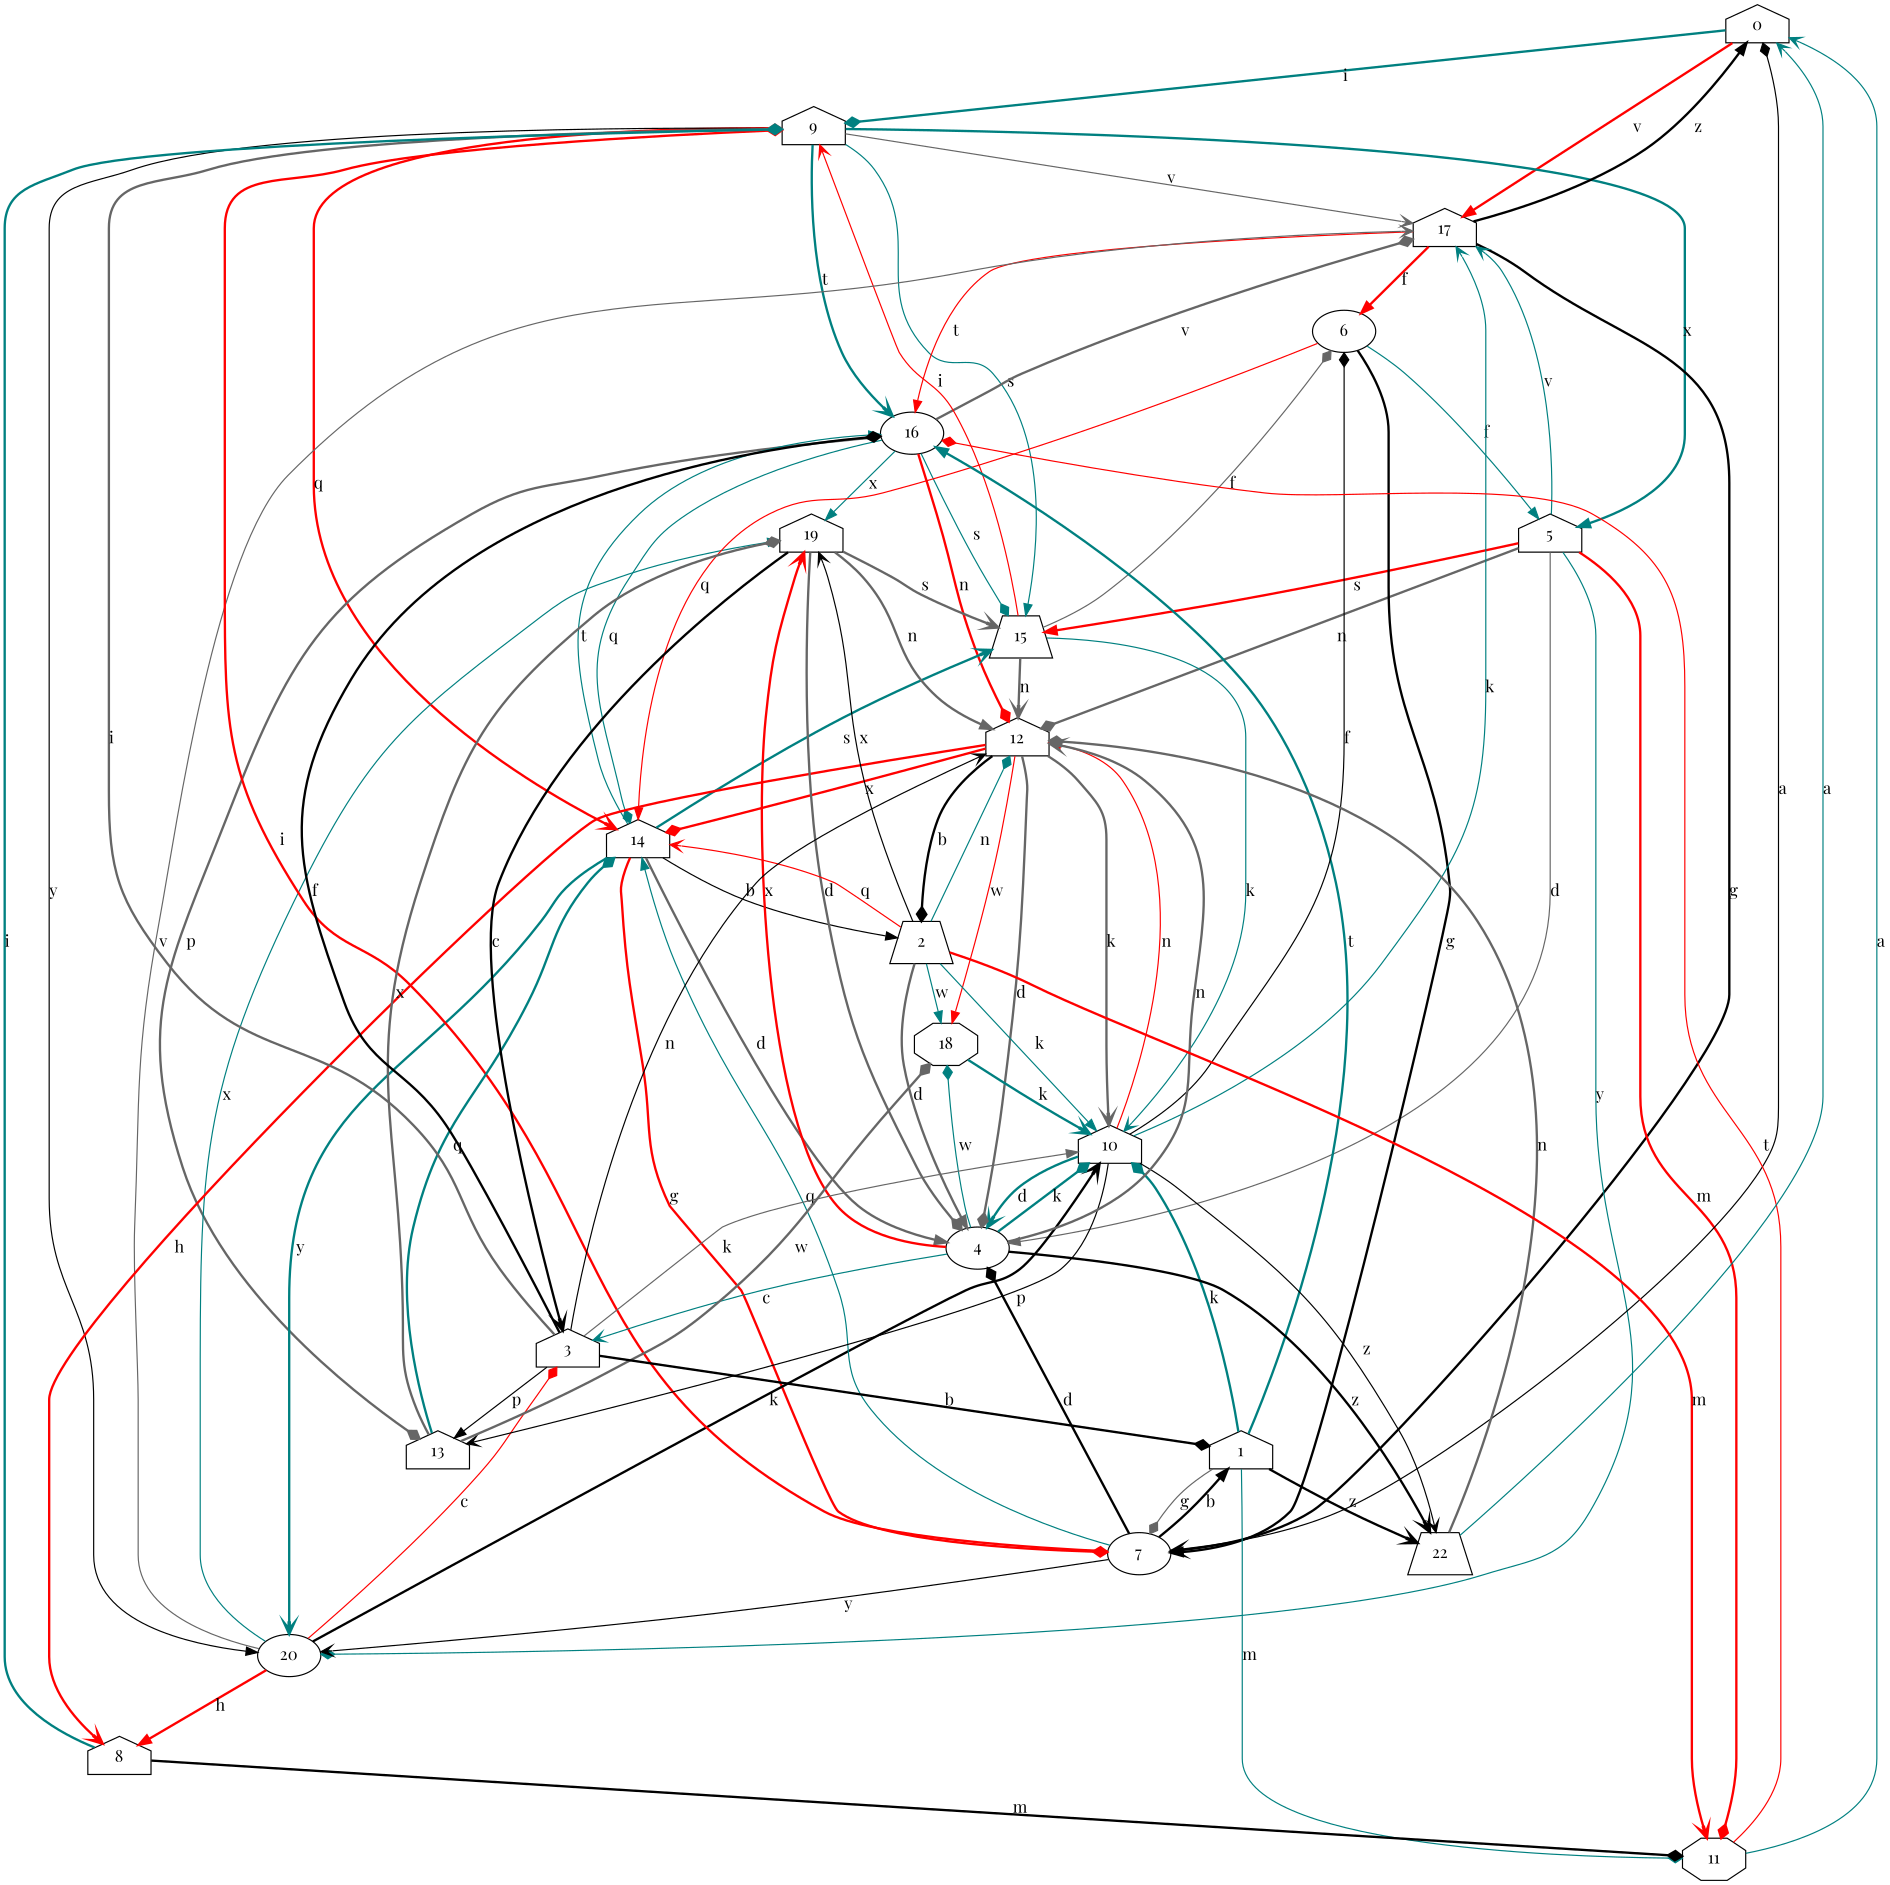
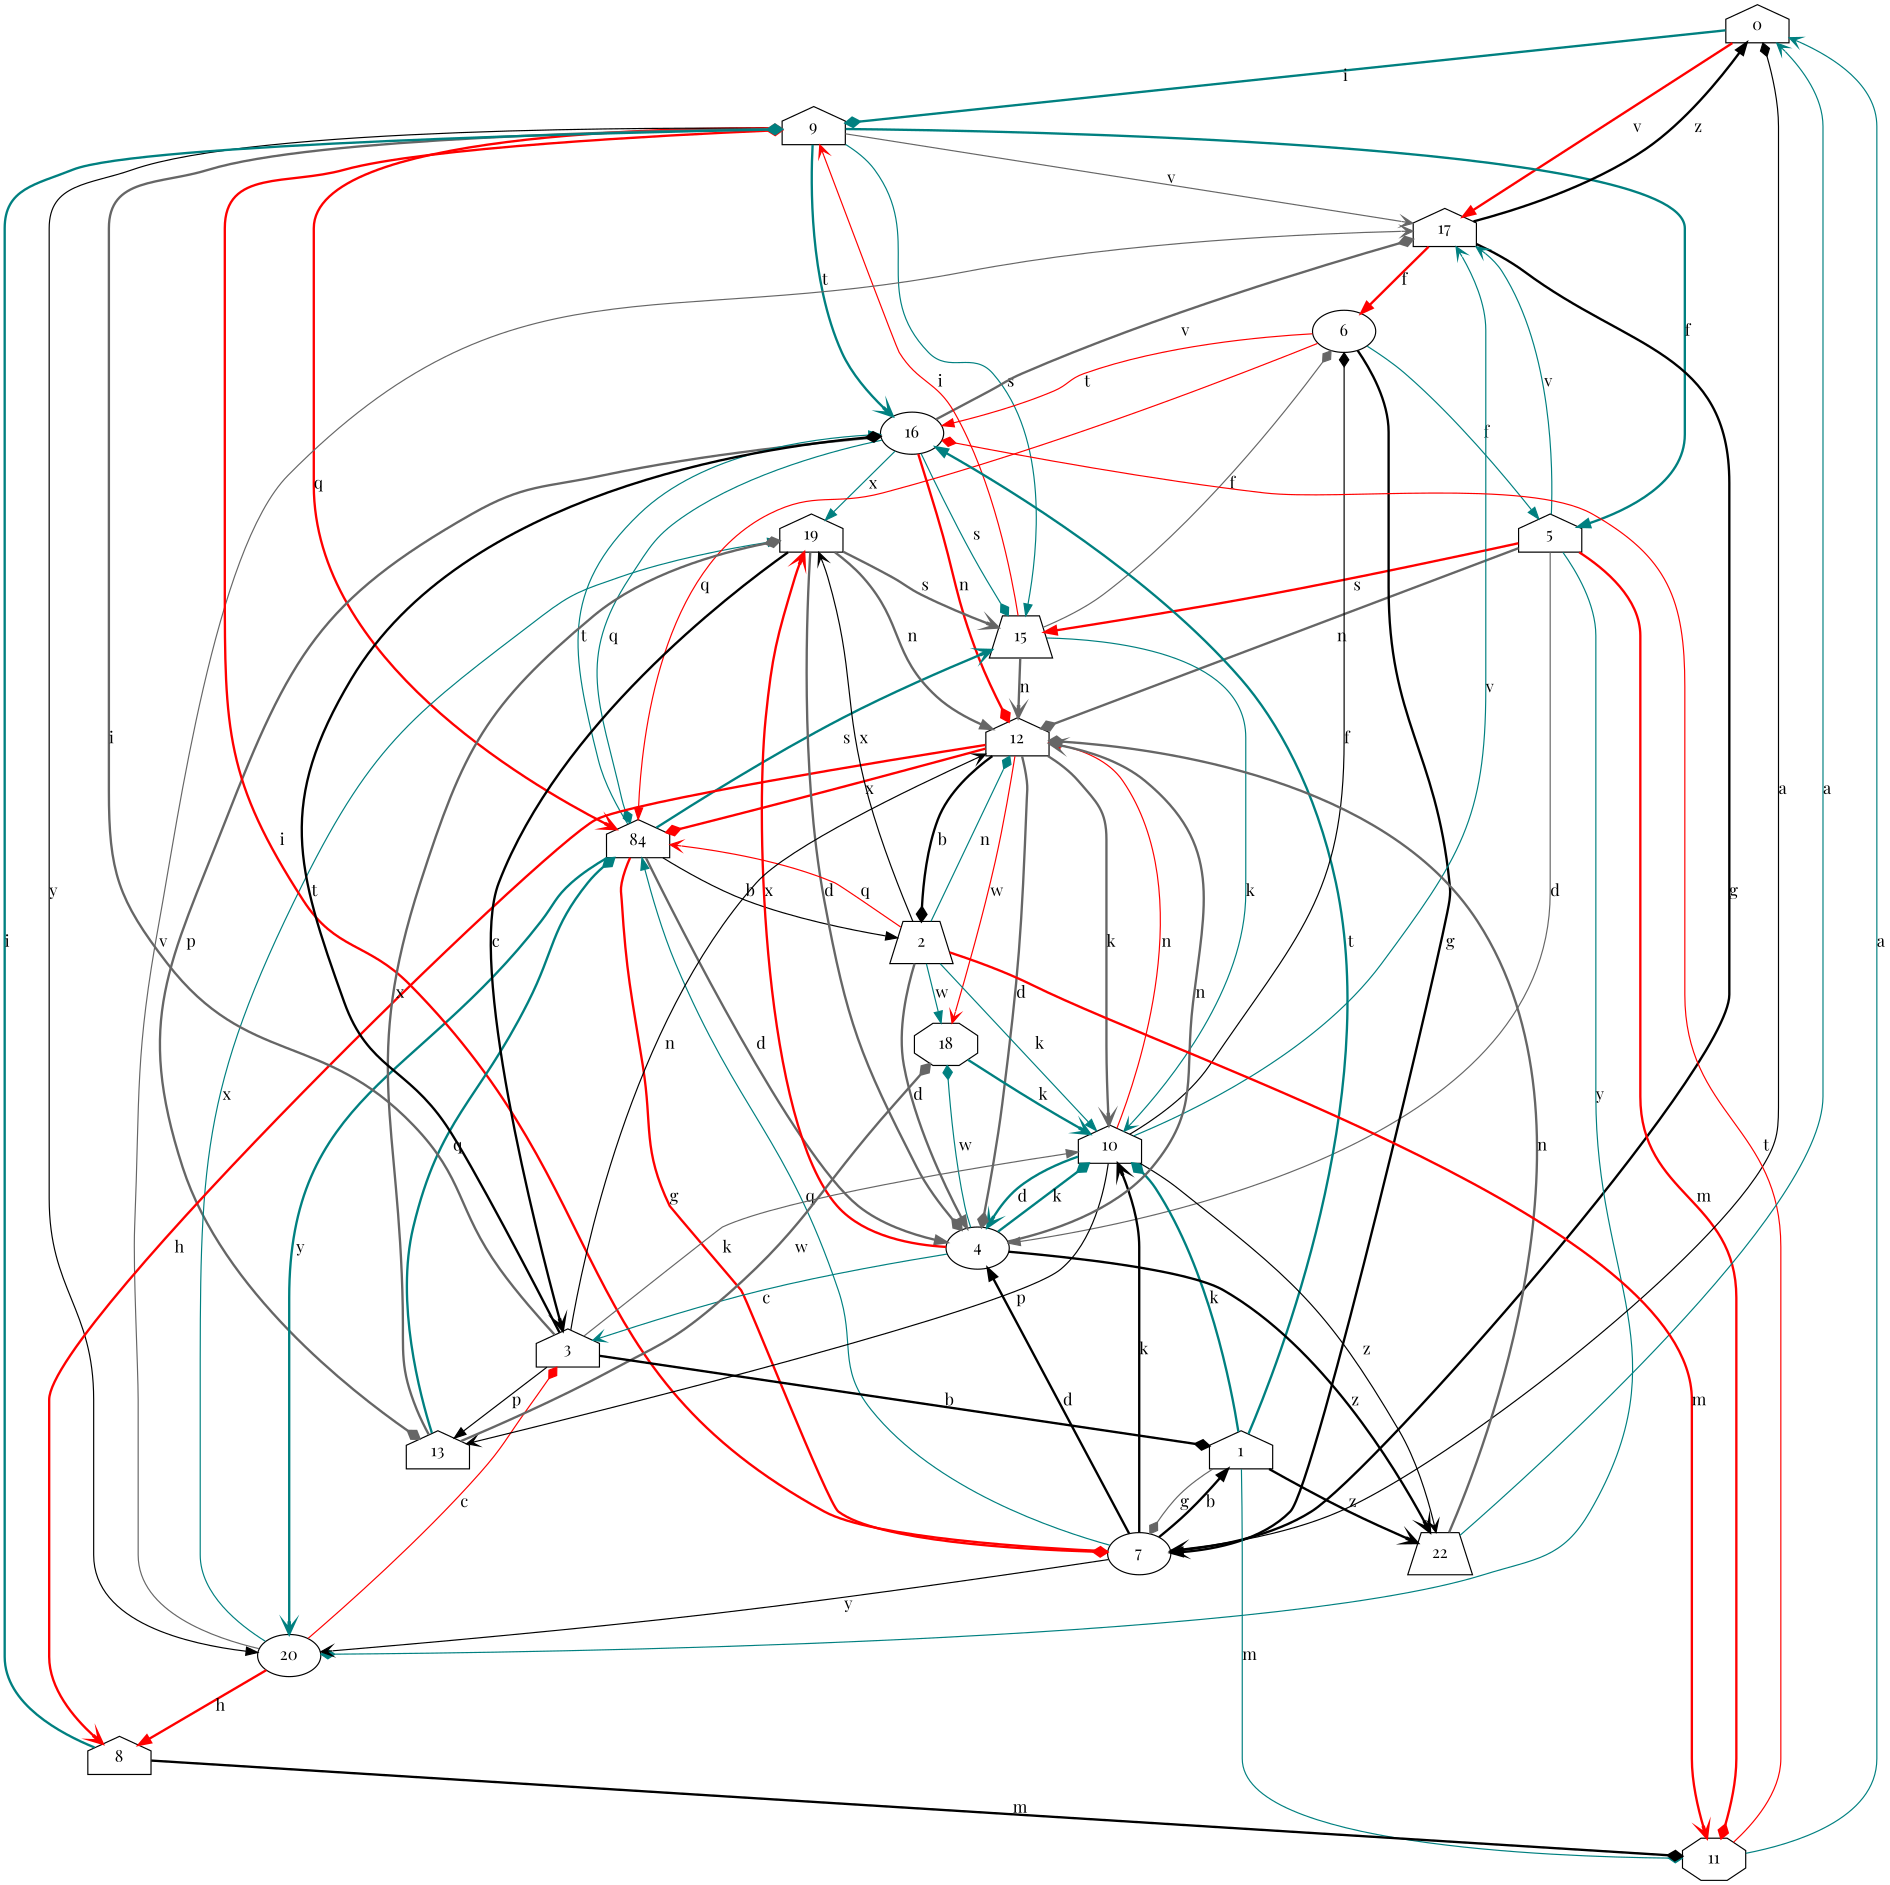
edge "17" -> "16": now "6" -> "16"
edge "9" -> "5": label "x" -> "f"
edge "10" -> "17": label "k" -> "v"
node "14": label "14" -> "84"
edge "12" -> "18": arrowhead normal -> vee
edge "3" -> "16": label "f" -> "t"
edge "7" -> "4": arrowhead diamond -> normal
edge "20" -> "10": now "7" -> "10"
